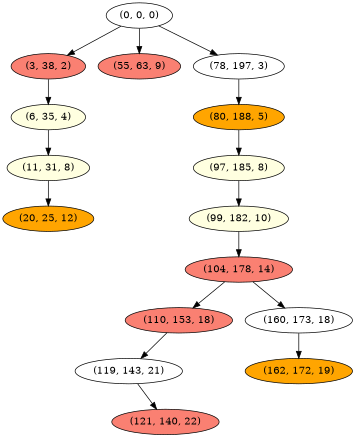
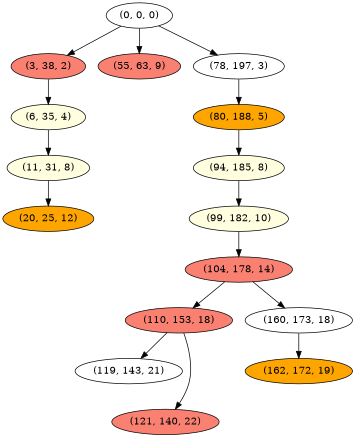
node "(97, 185, 8)": label "(97, 185, 8)" -> "(94, 185, 8)"
edge "(119, 143, 21)" -> "(121, 140, 22)": now "(110, 153, 18)" -> "(121, 140, 22)"
